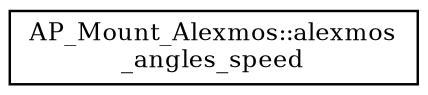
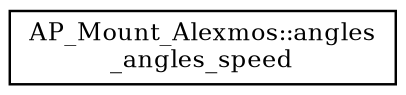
node "AP_Mount_Alexmos::alexmos _angles_speed": label "AP_Mount_Alexmos::alexmos _angles_speed" -> "AP_Mount_Alexmos::angles _angles_speed"
